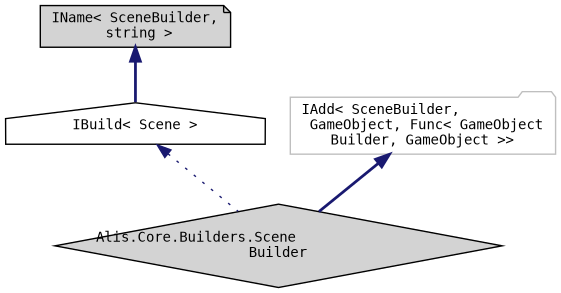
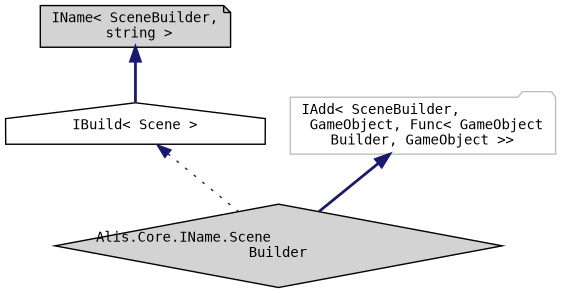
node "Alis.Core.Builders.Scene Builder": label "Alis.Core.Builders.Scene Builder" -> "Alis.Core.IName.Scene Builder"
